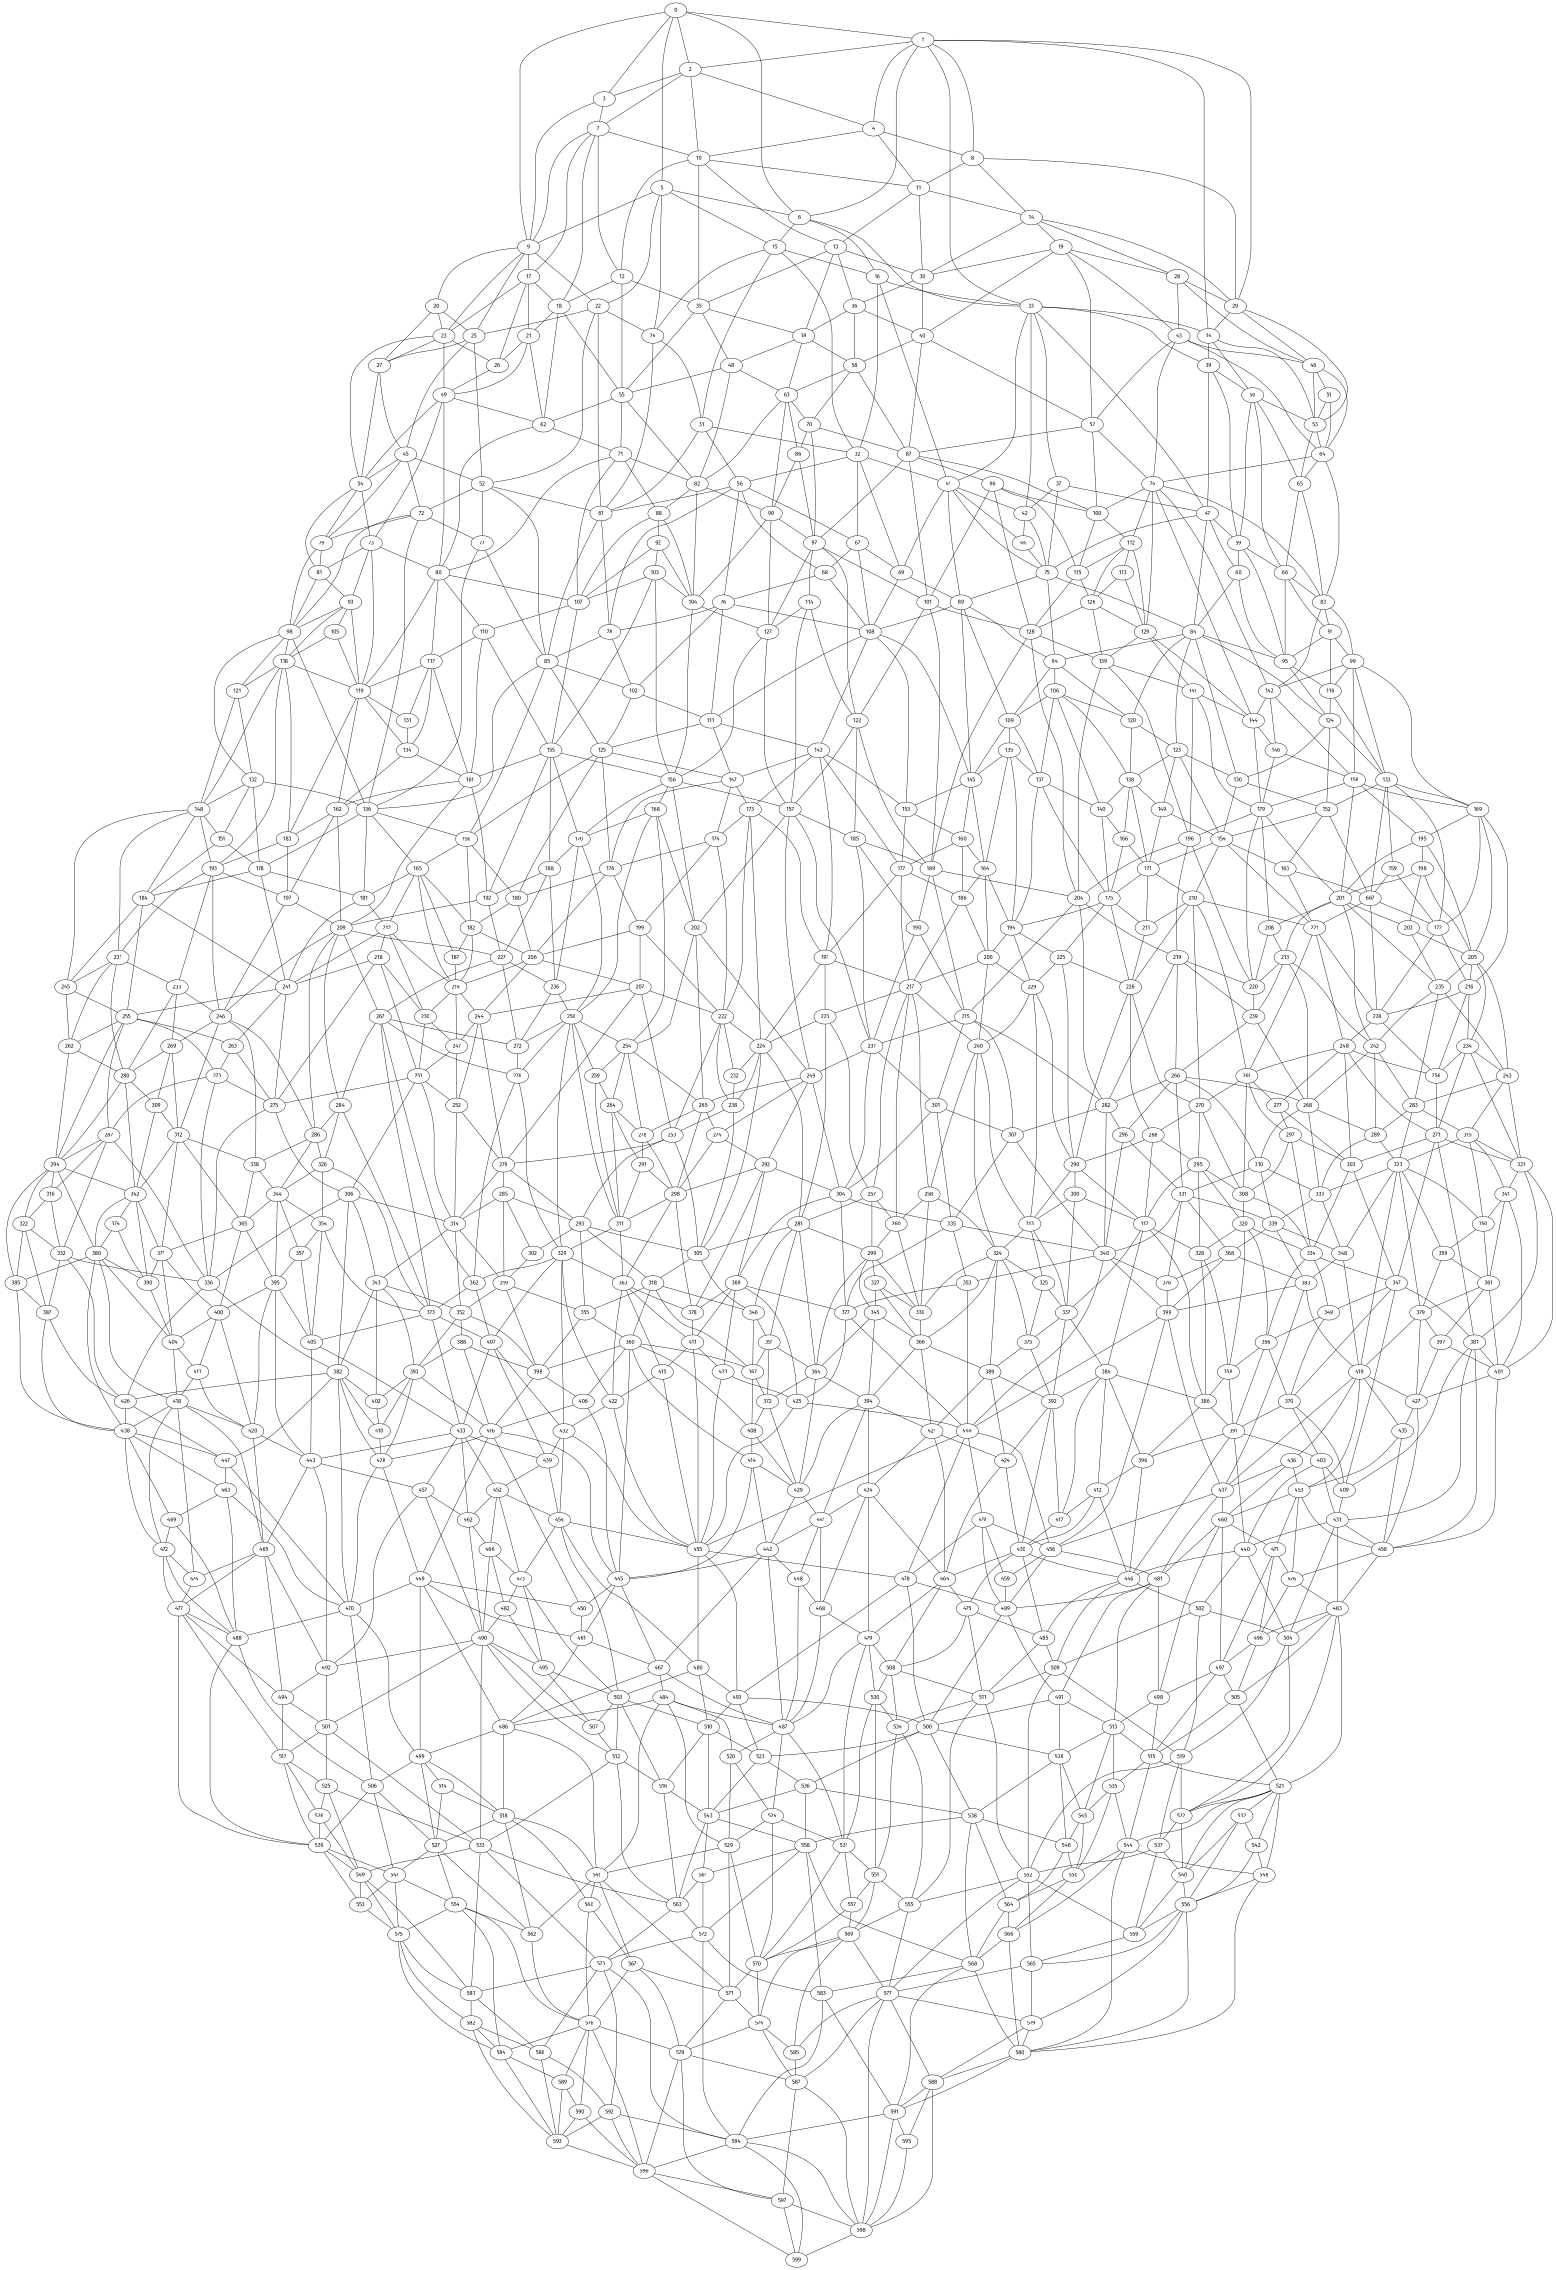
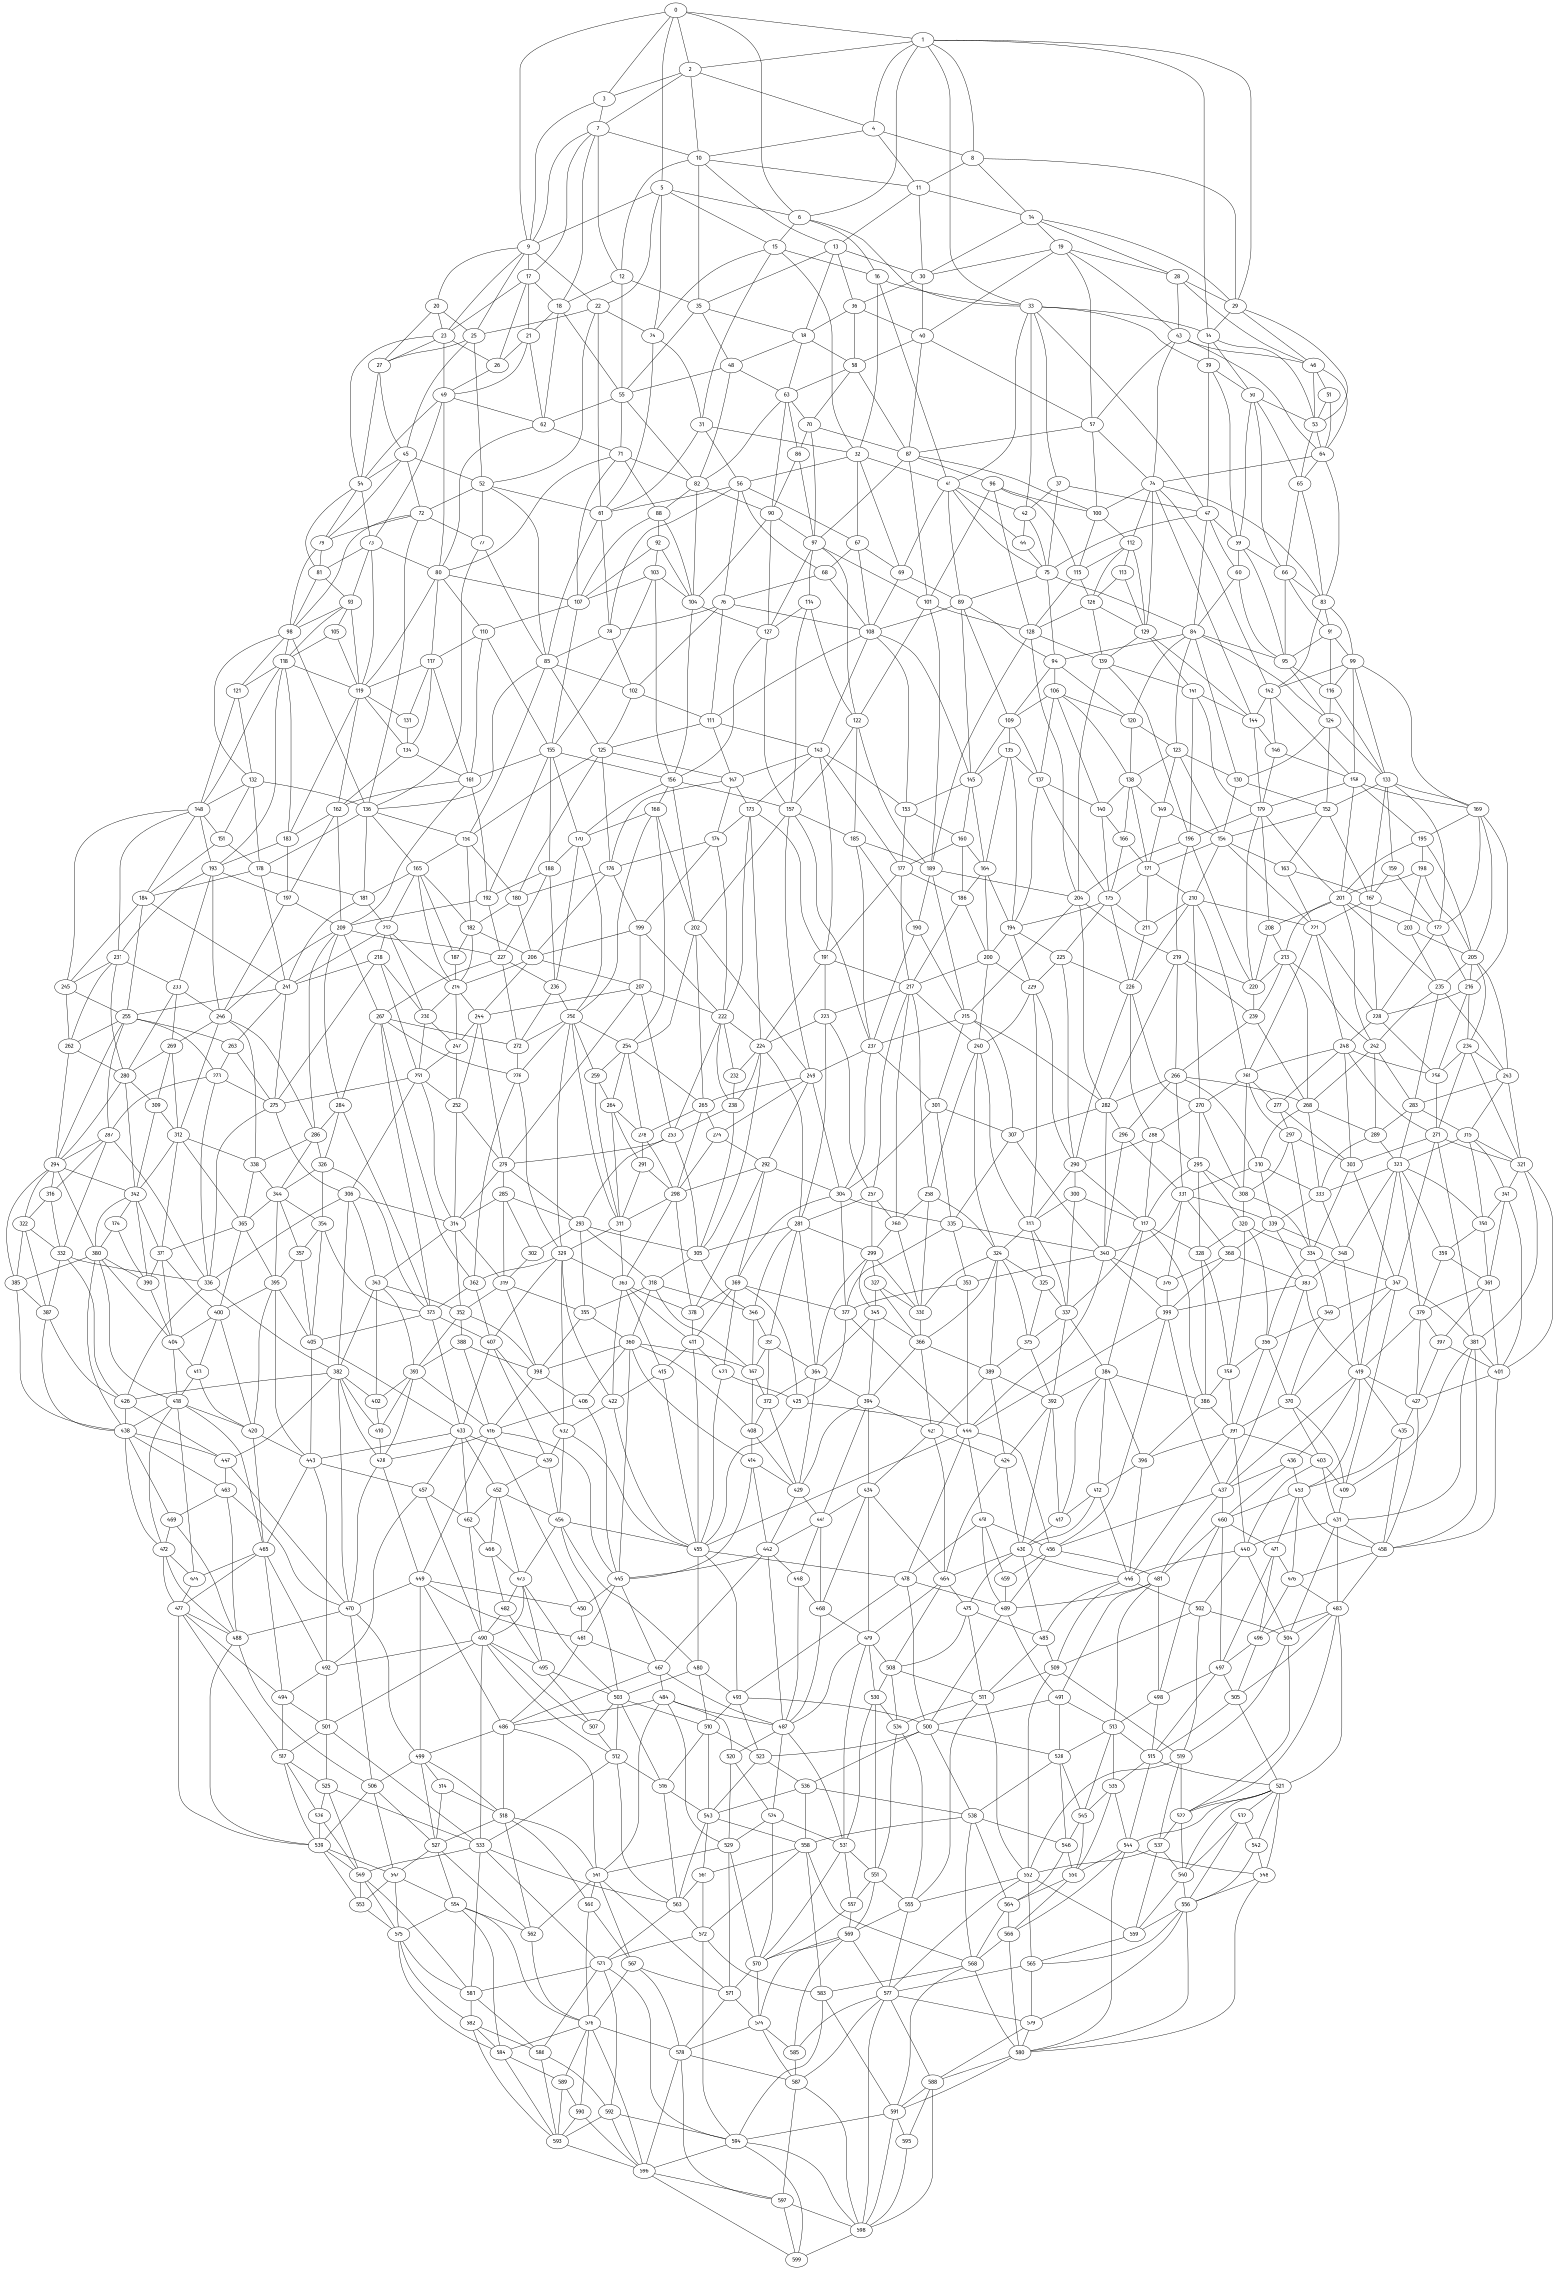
node "667": label "667" -> "167"
edge "466" -- "490": now "473" -- "490"
